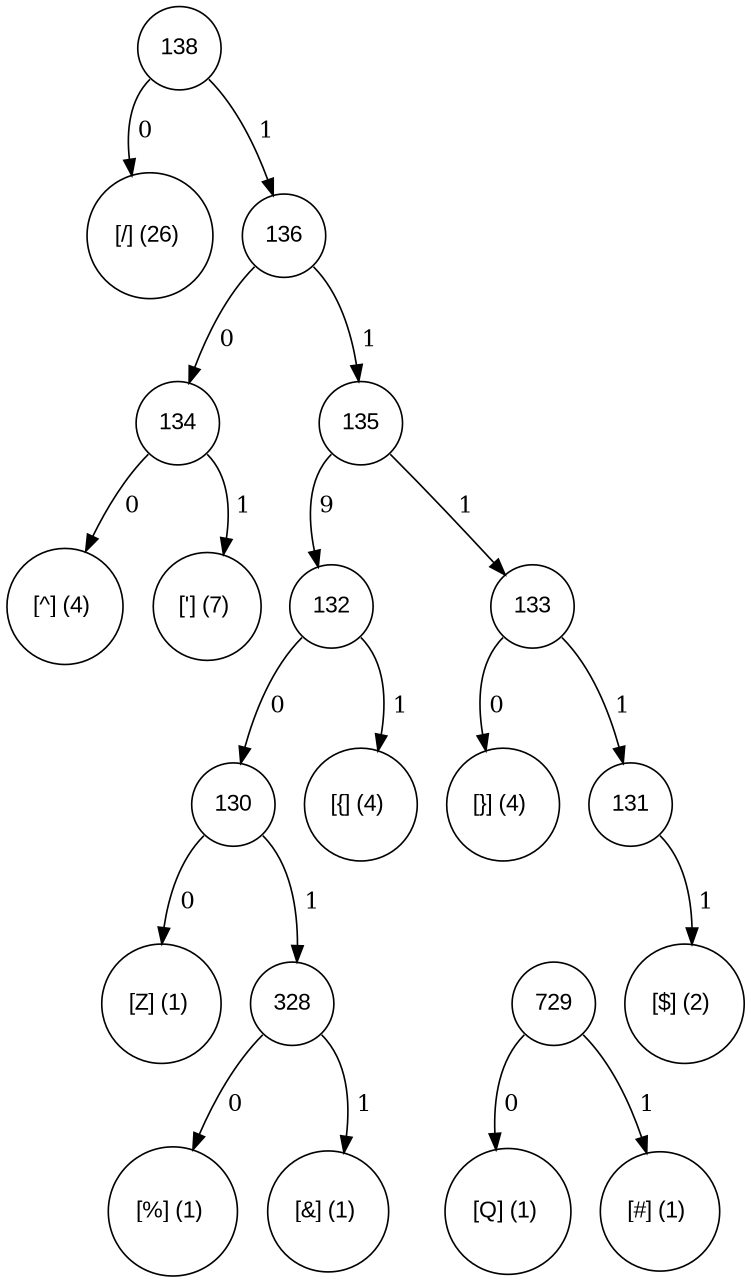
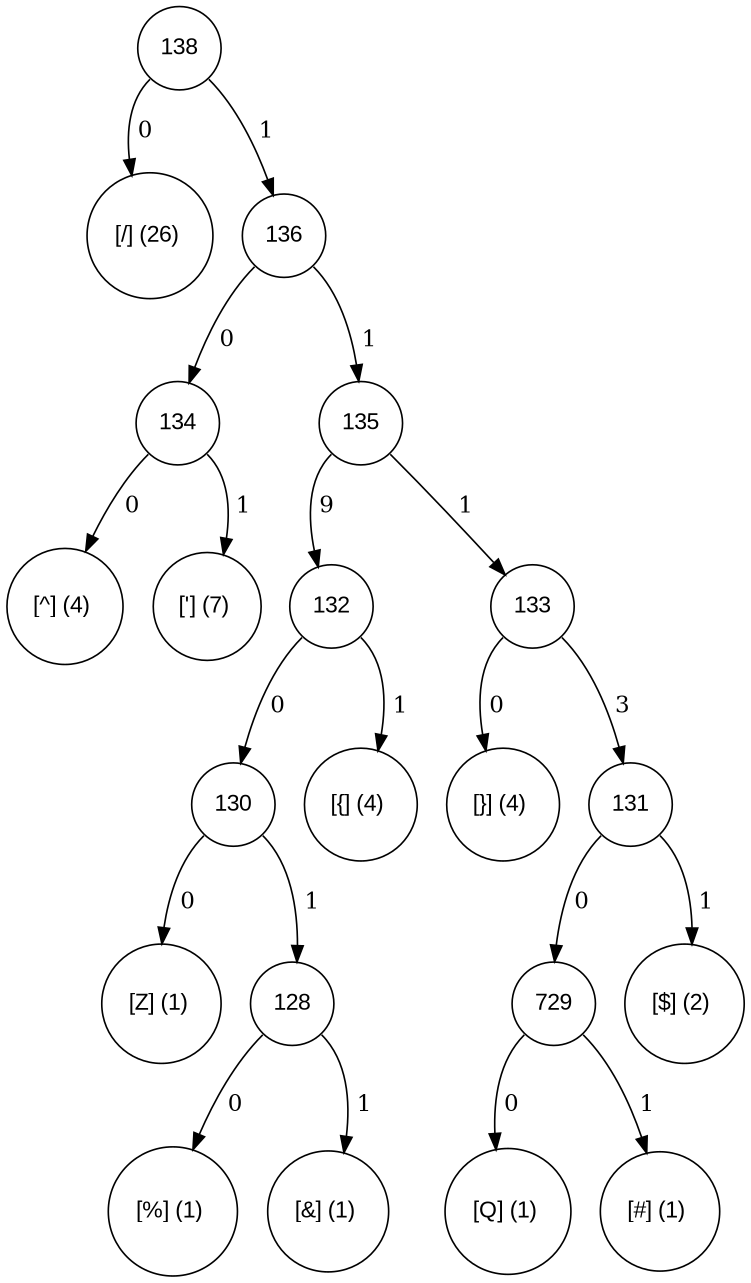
edge "133" -> "131": label " 1" -> " 3"
edge "131" -> "729": added, label "0"
node "328": label "328" -> "128"
